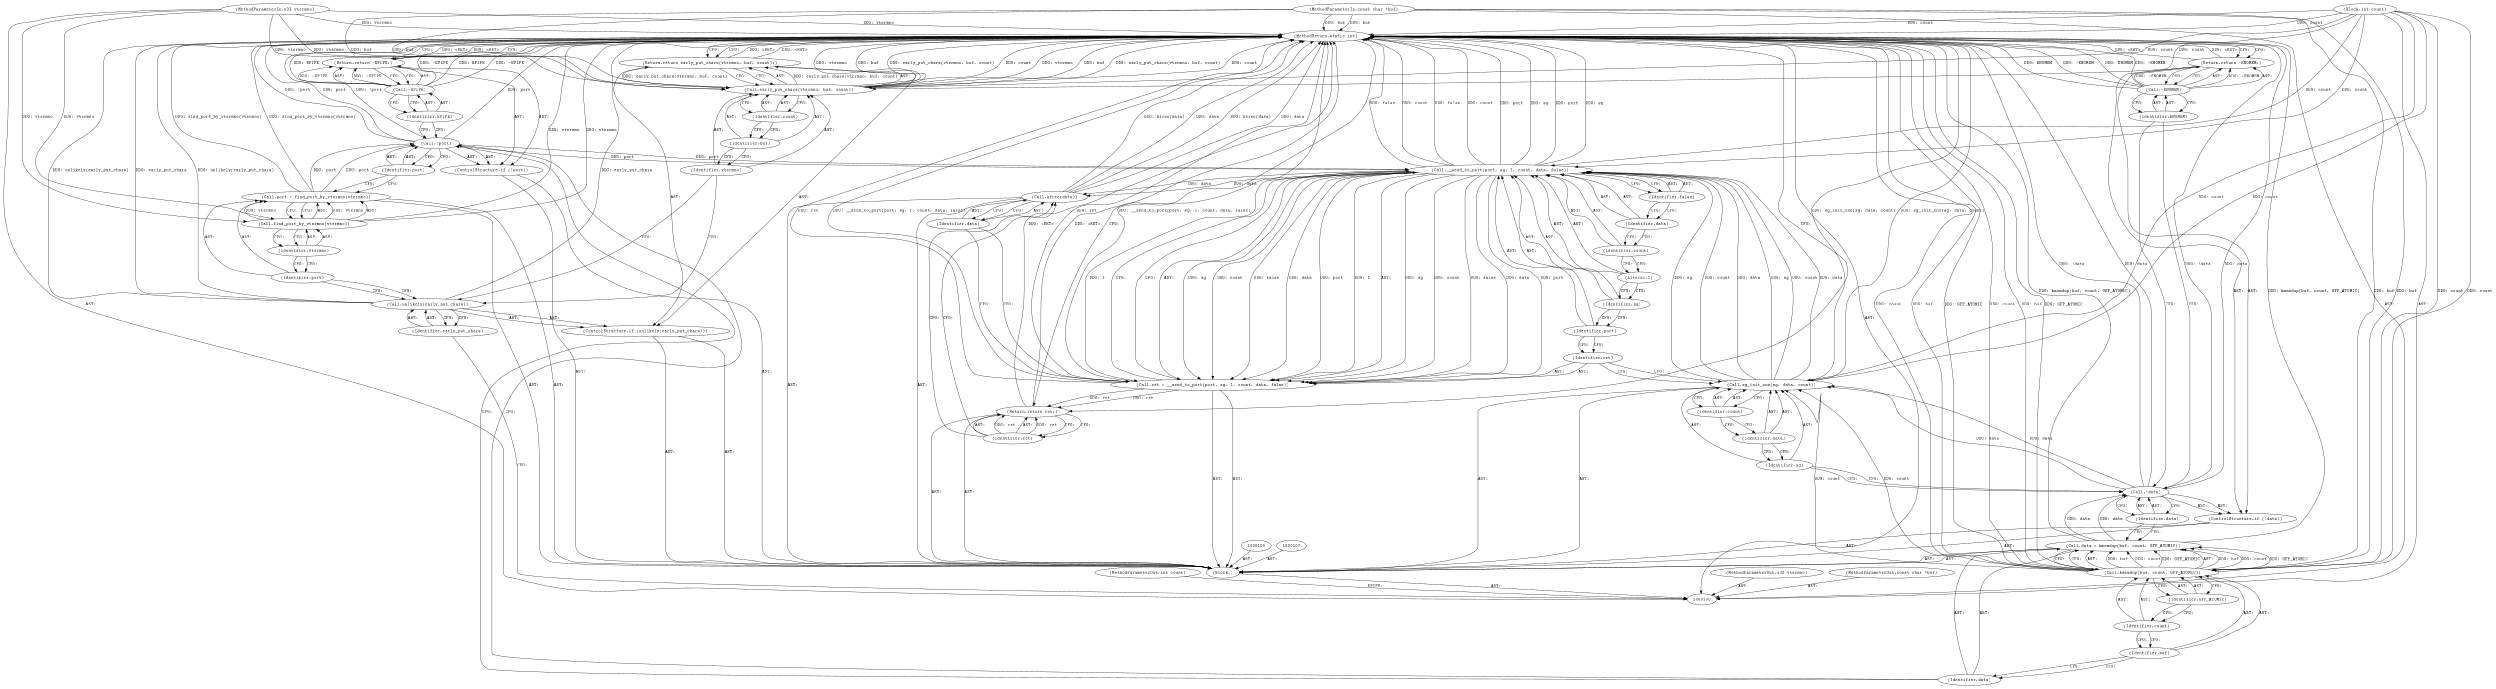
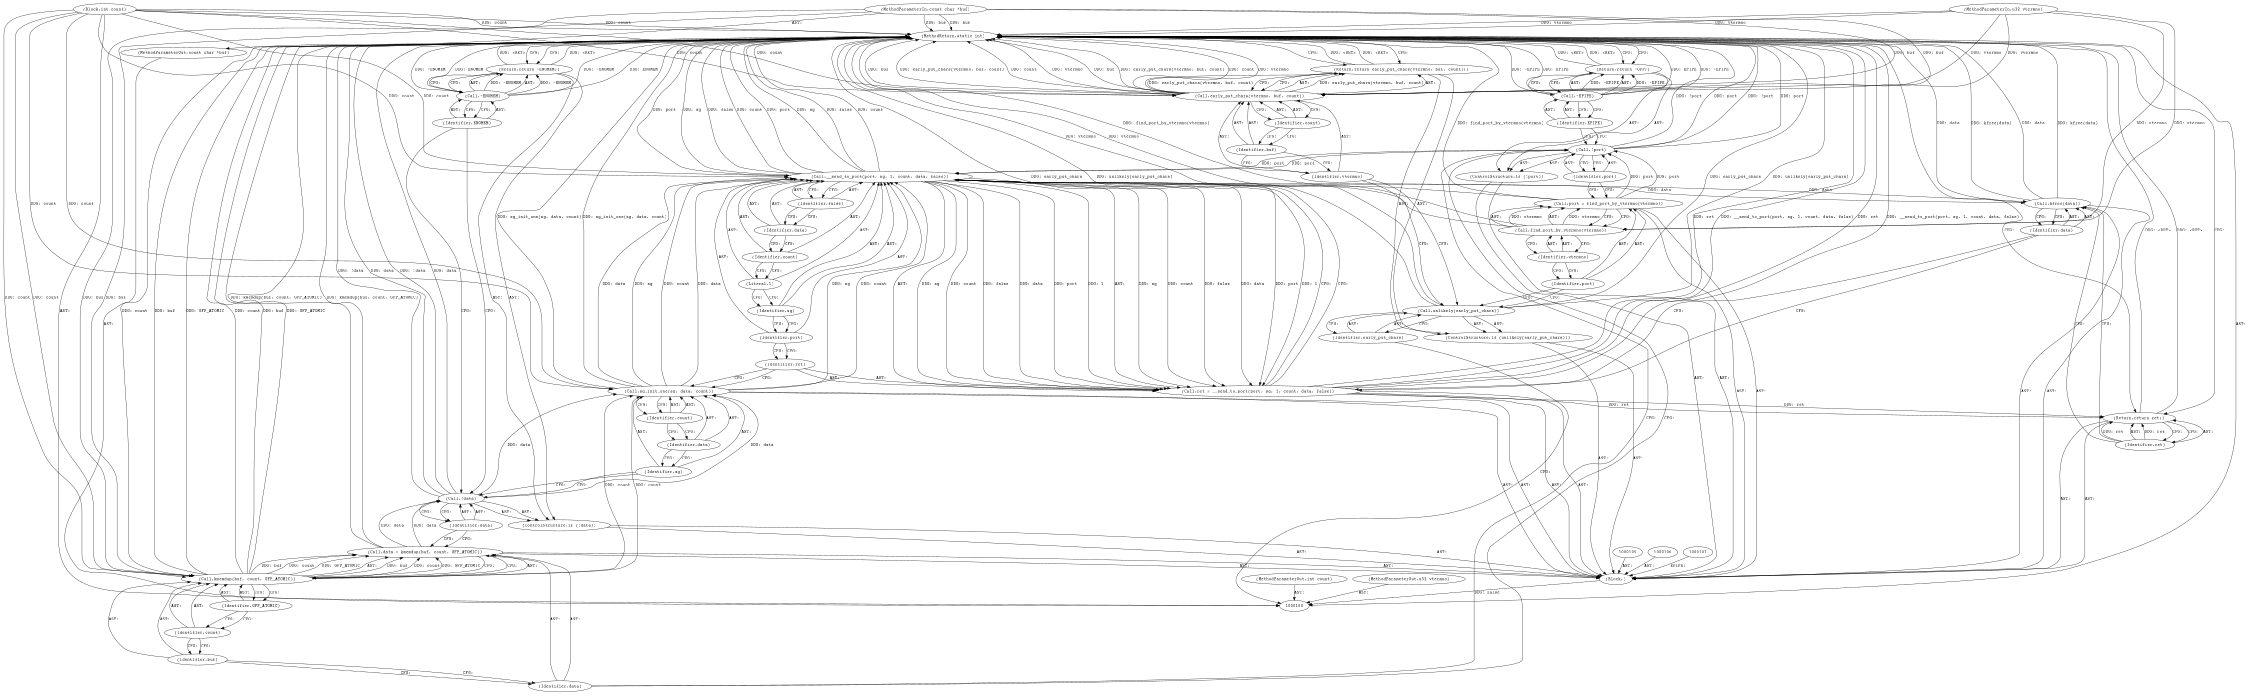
node "(Return,return -EPIPE;)": label "(Return,return -EPIPE;)" -> "(Return,return -GFP;)"
edge "(MethodParameterIn,const char *buf)" -> "1000100": now "(MethodParameterIn,const char *buf)" -> "(MethodParameterOut,const char *buf)"
node "1000106": added
edge "1000107" -> "(Block,)": label "AST: " -> "EPIPE: "
edge "(MethodParameterIn,u32 vtermno)" -> "1000100": removed, label "AST:"
edge "(MethodParameterOut,int count)" -> "1000100": label "EPIPE: " -> "AST: "
edge "(Block,)" -> "1000100": label "AST: " -> "DDG: false"
